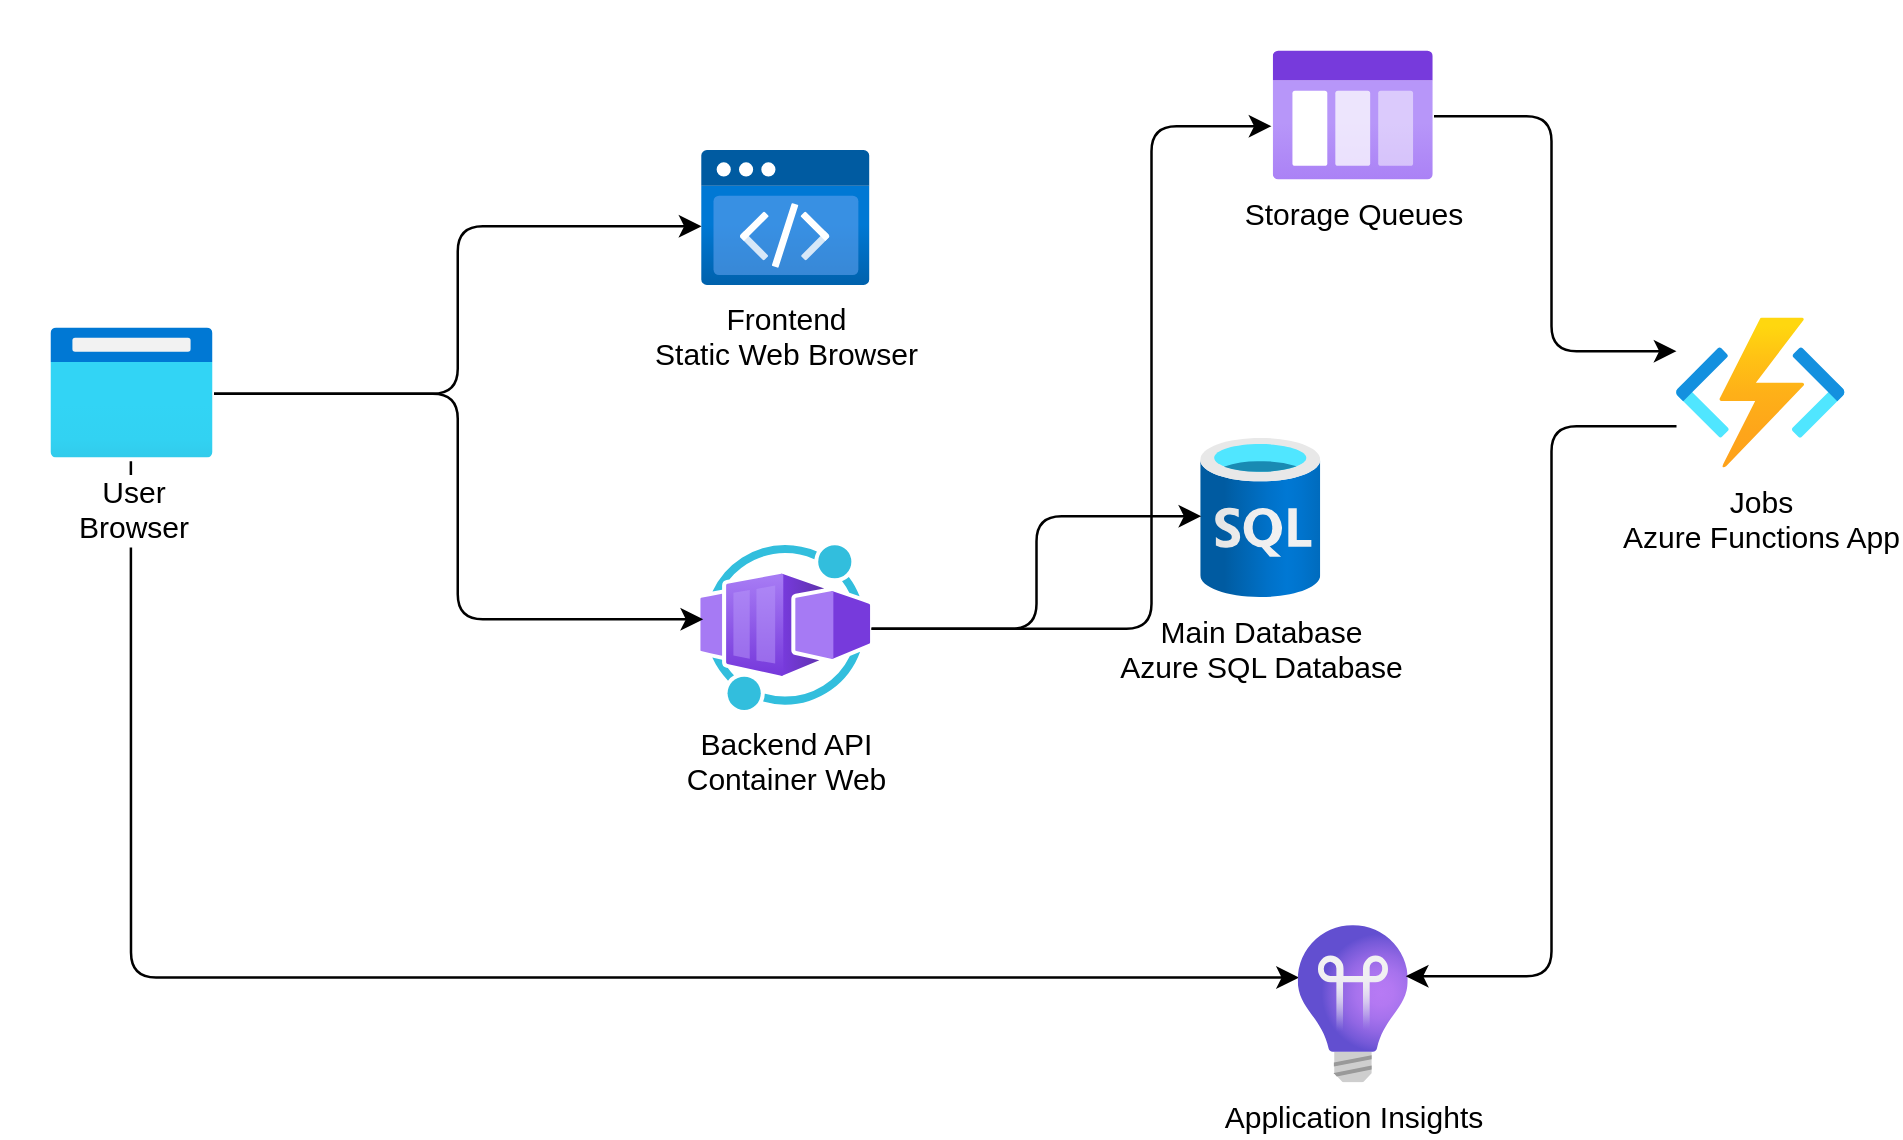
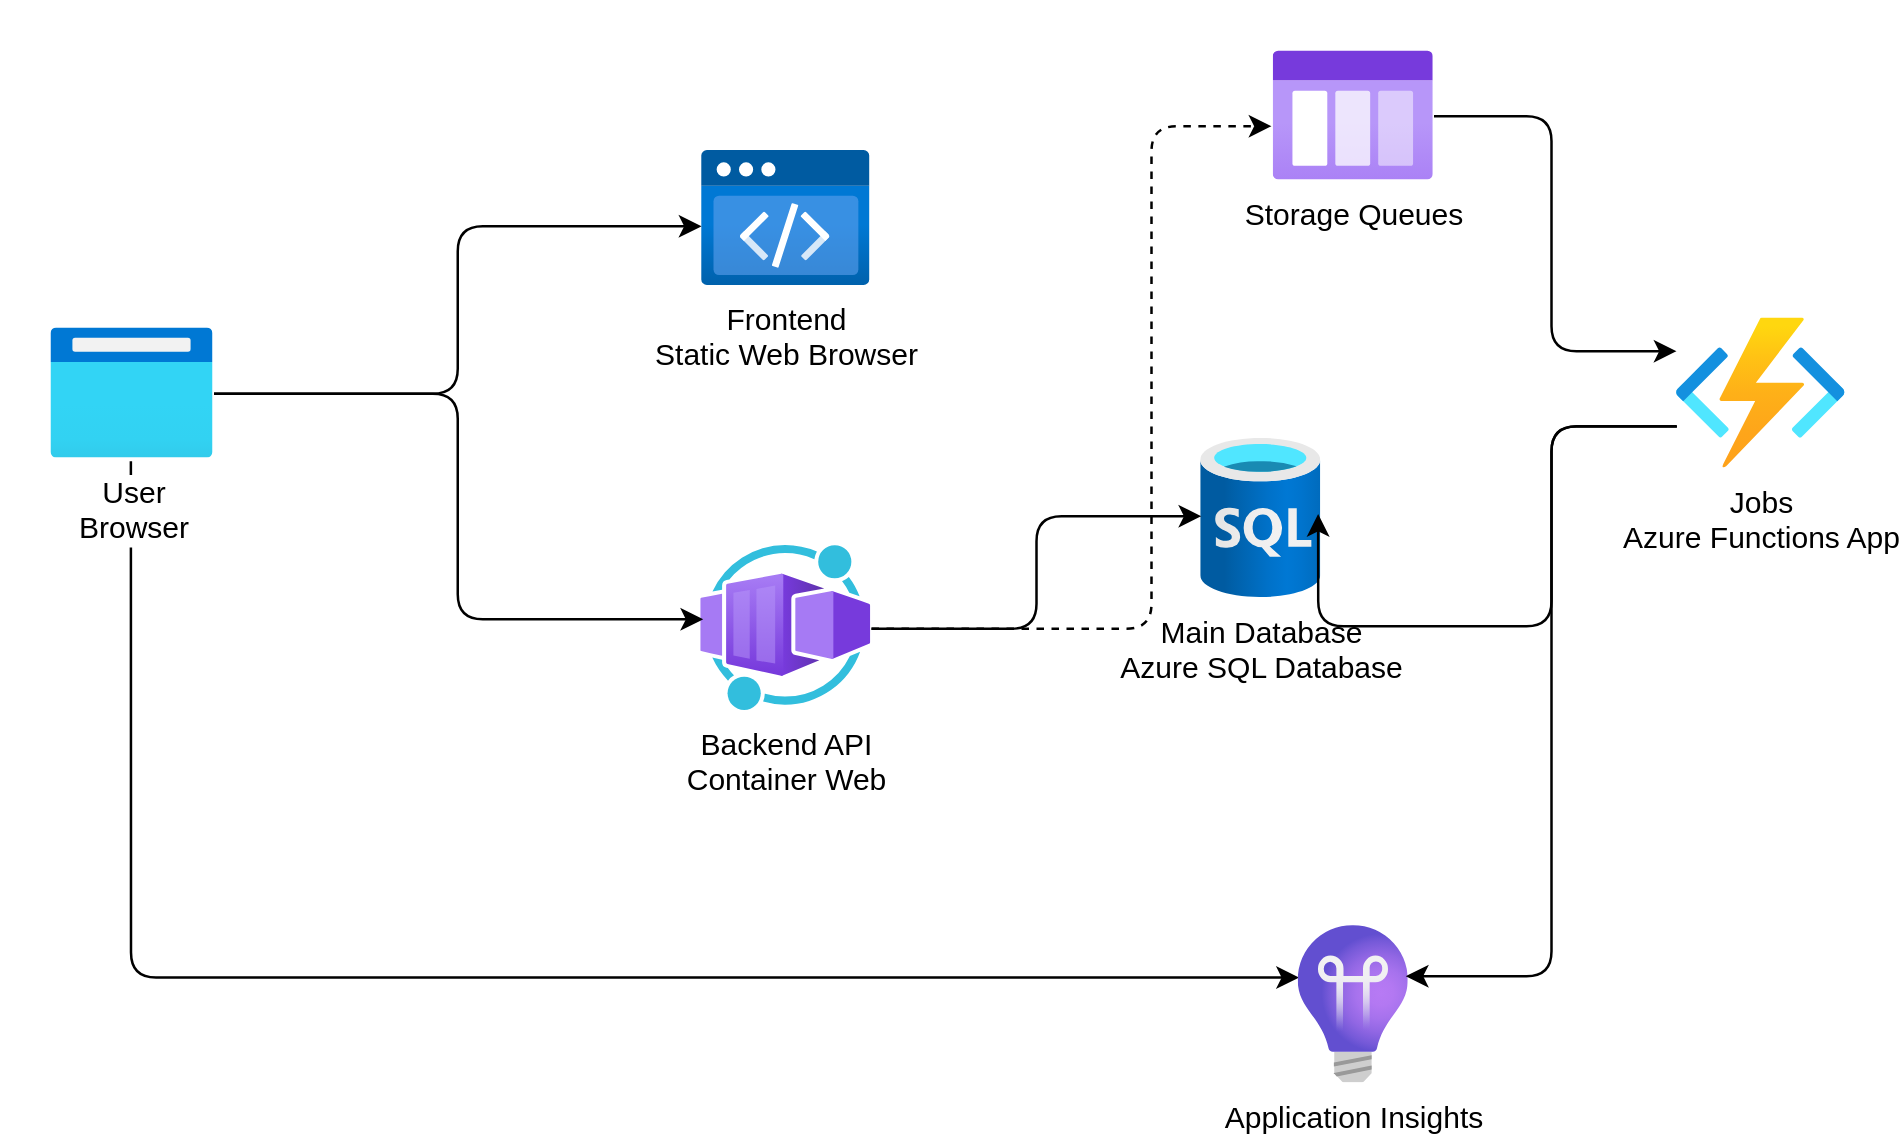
edge "Backend API Container Web" -> "Storage Queues": style solid -> dashed
edge "Jobs Azure Functions App" -> "Main Database Azure SQL Database": added
